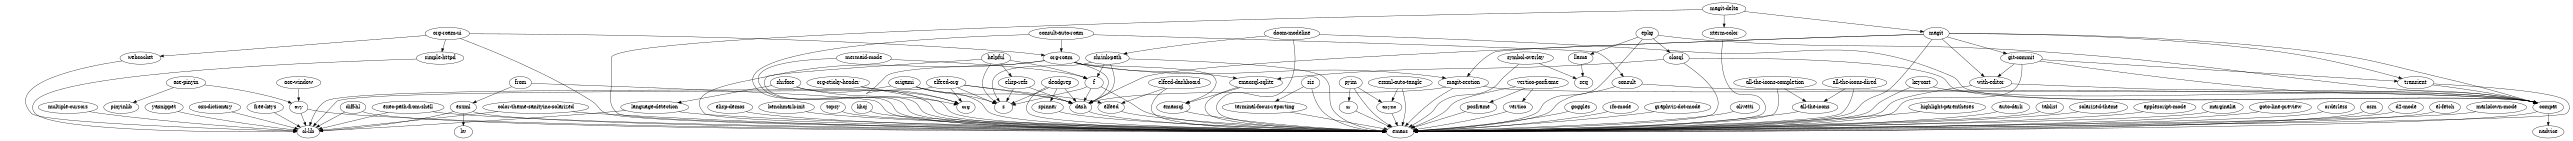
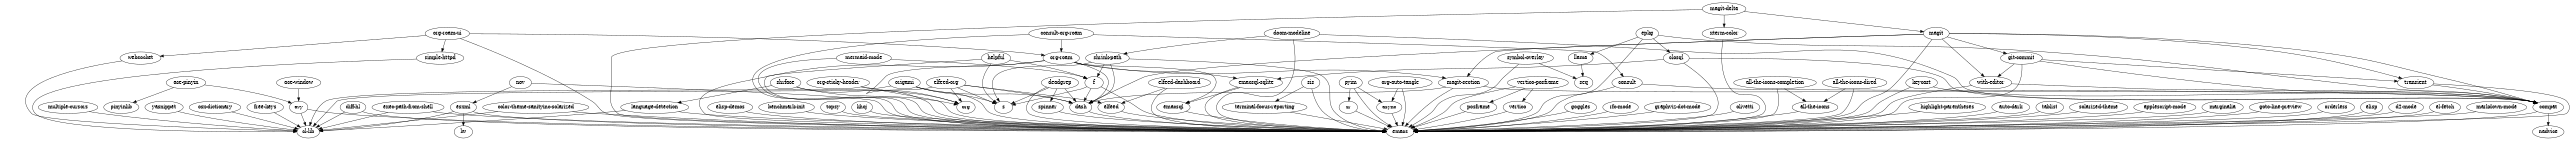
node "consult-auto-roam": label "consult-auto-roam" -> "consult-org-roam"
node "from": label "from" -> "nov"
node "elisp-refs": removed
node "esxml-auto-tangle": label "esxml-auto-tangle" -> "org-auto-tangle"
node "osm": label "osm" -> "elisp"
